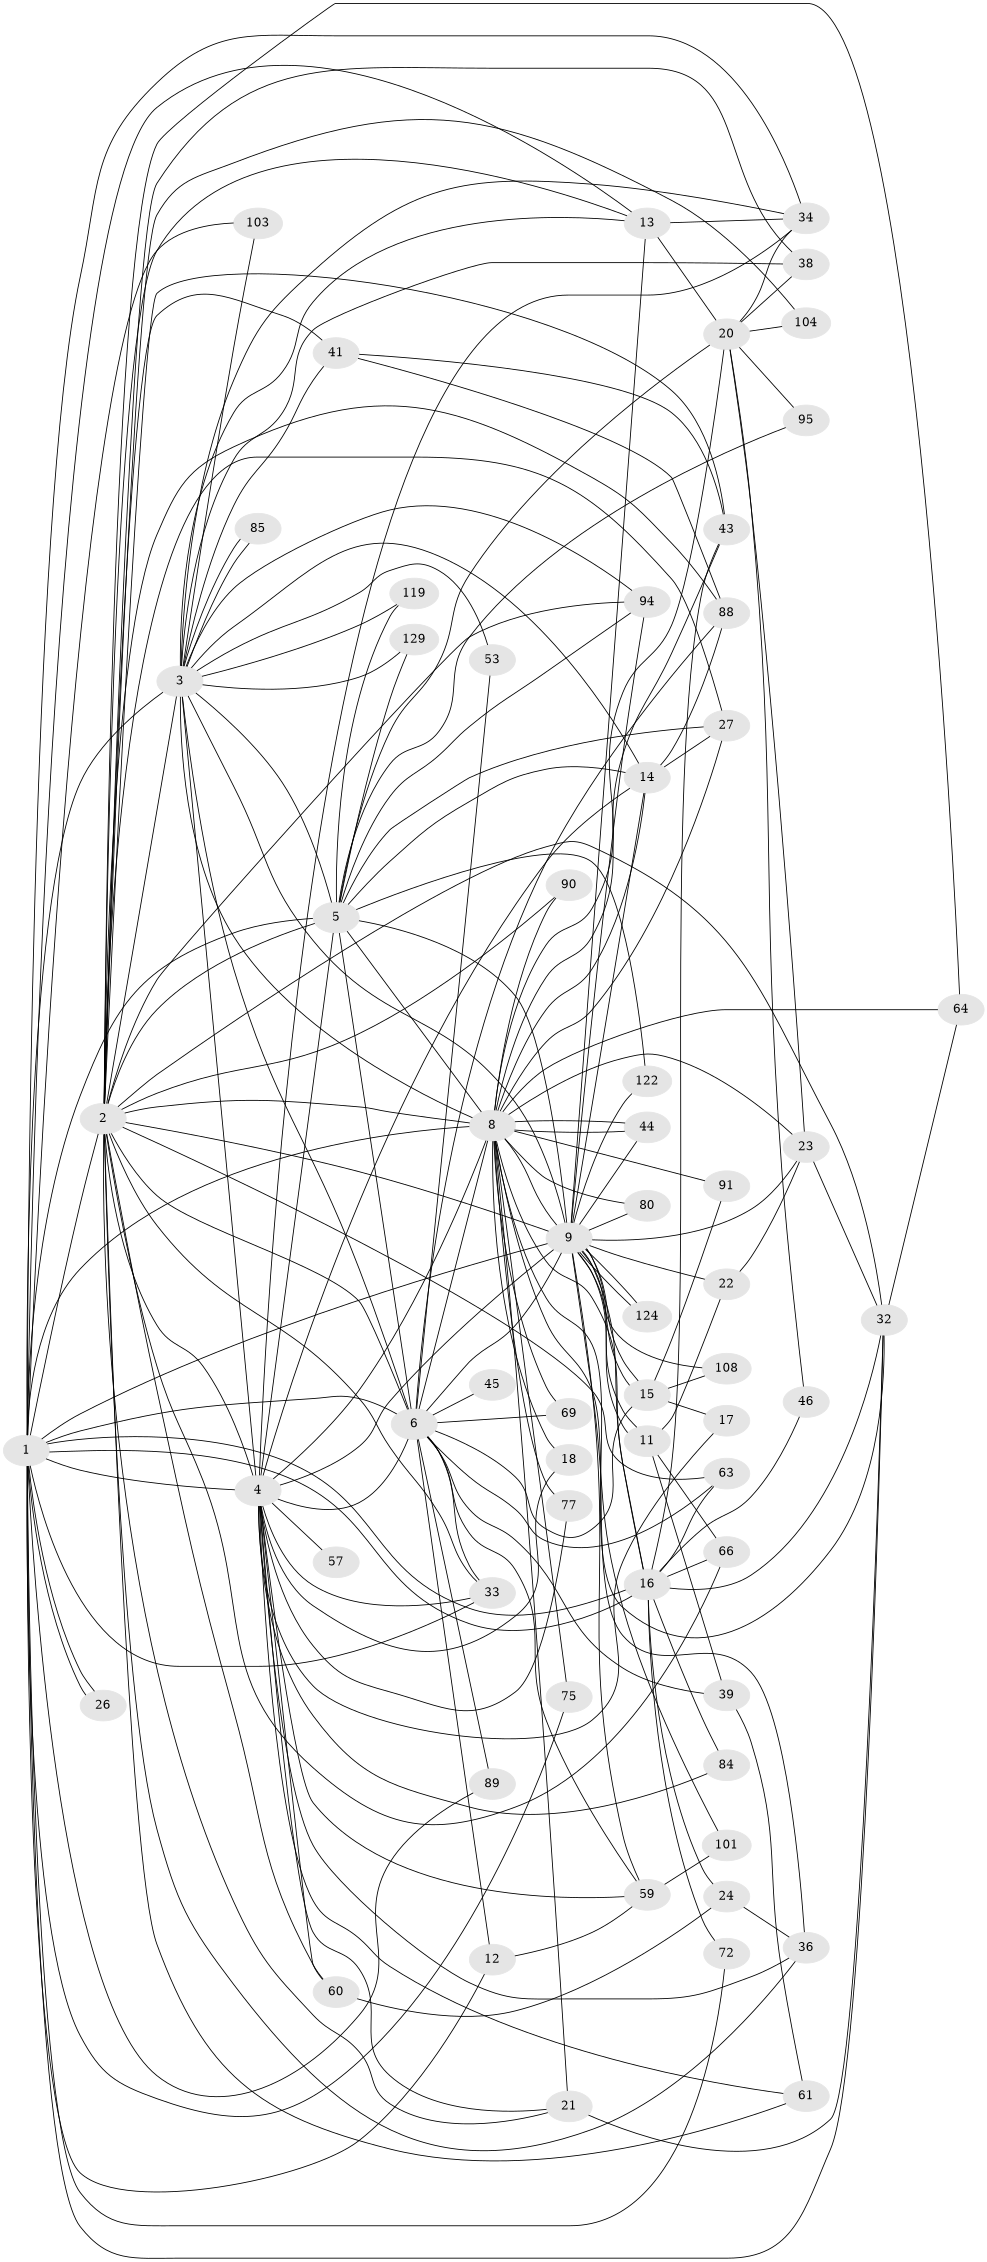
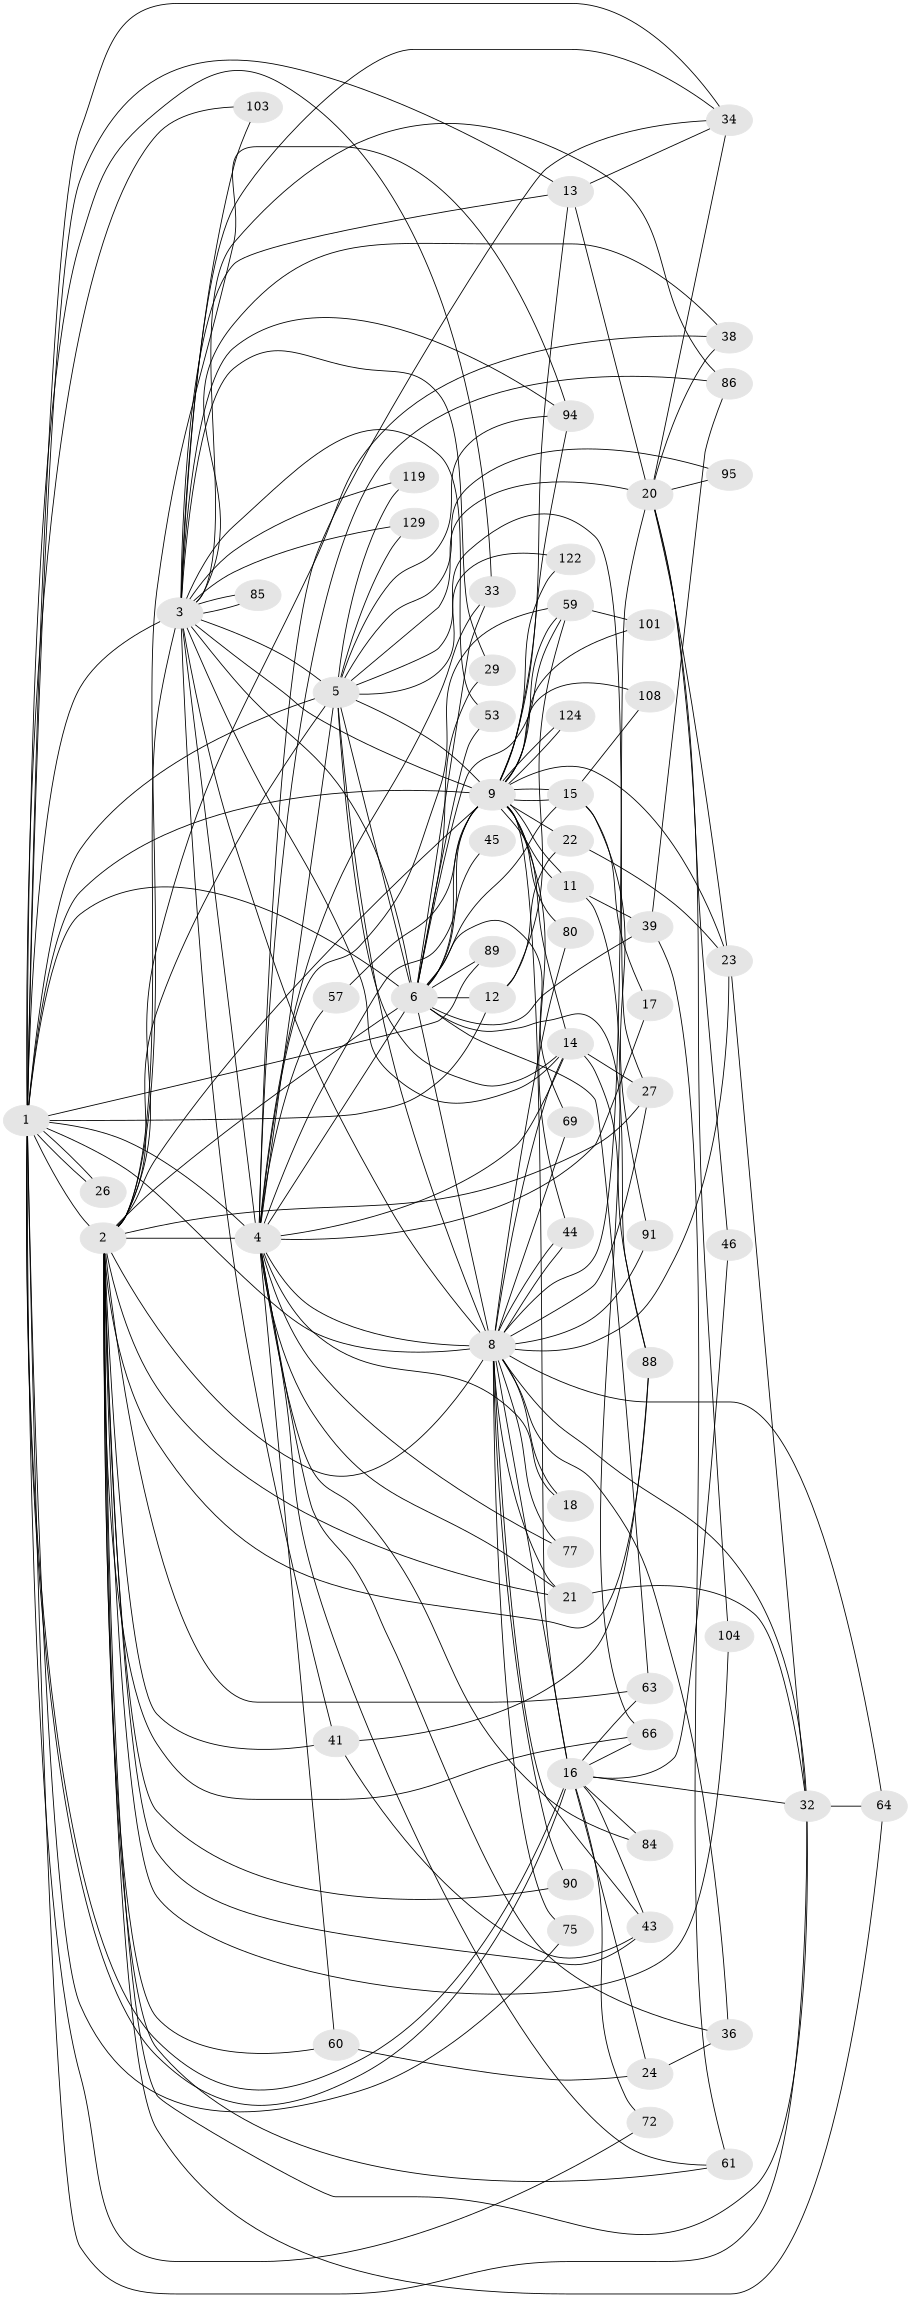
edge "13" -- "2": removed
node "86": added
node "29": added
edge "8" -- "9": now "57" -- "9"
edge "2" -- "33": removed
edge "22" -- "11": now "22" -- "12"
edge "2" -- "36": removed
